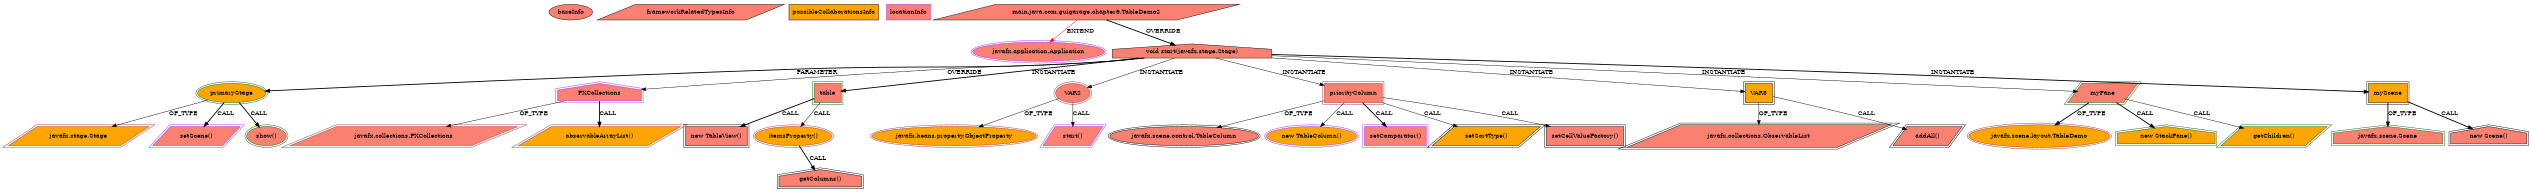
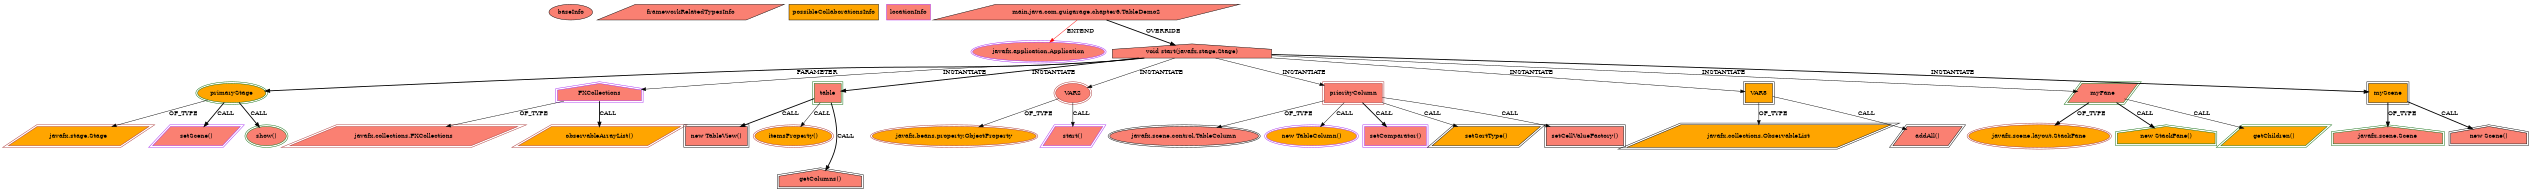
edge "void start(javafx.stage.Stage)" -> "FXCollections": label "OVERRIDE" -> "INSTANTIATE"
node "javafx.collections.ObservableList": fillcolor salmon -> orange
node "javafx.scene.layout.TableDemo": label "javafx.scene.layout.TableDemo" -> "javafx.scene.layout.StackPane"
edge "itemsProperty()" -> "getColumns()": now "table" -> "getColumns()"
